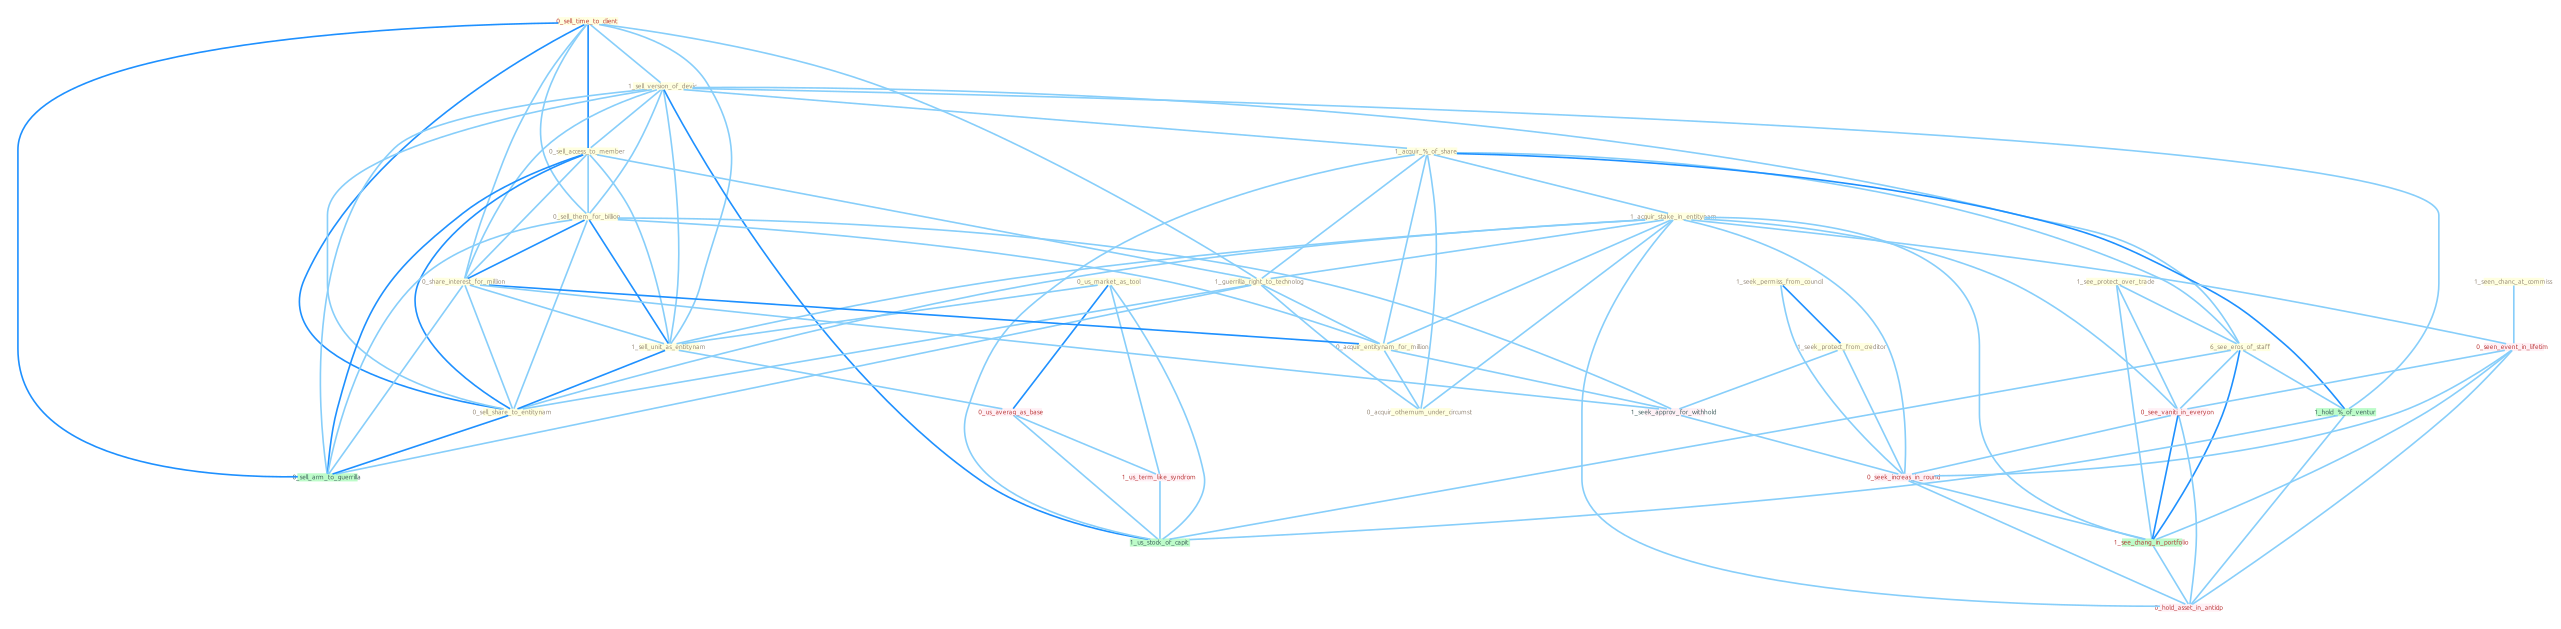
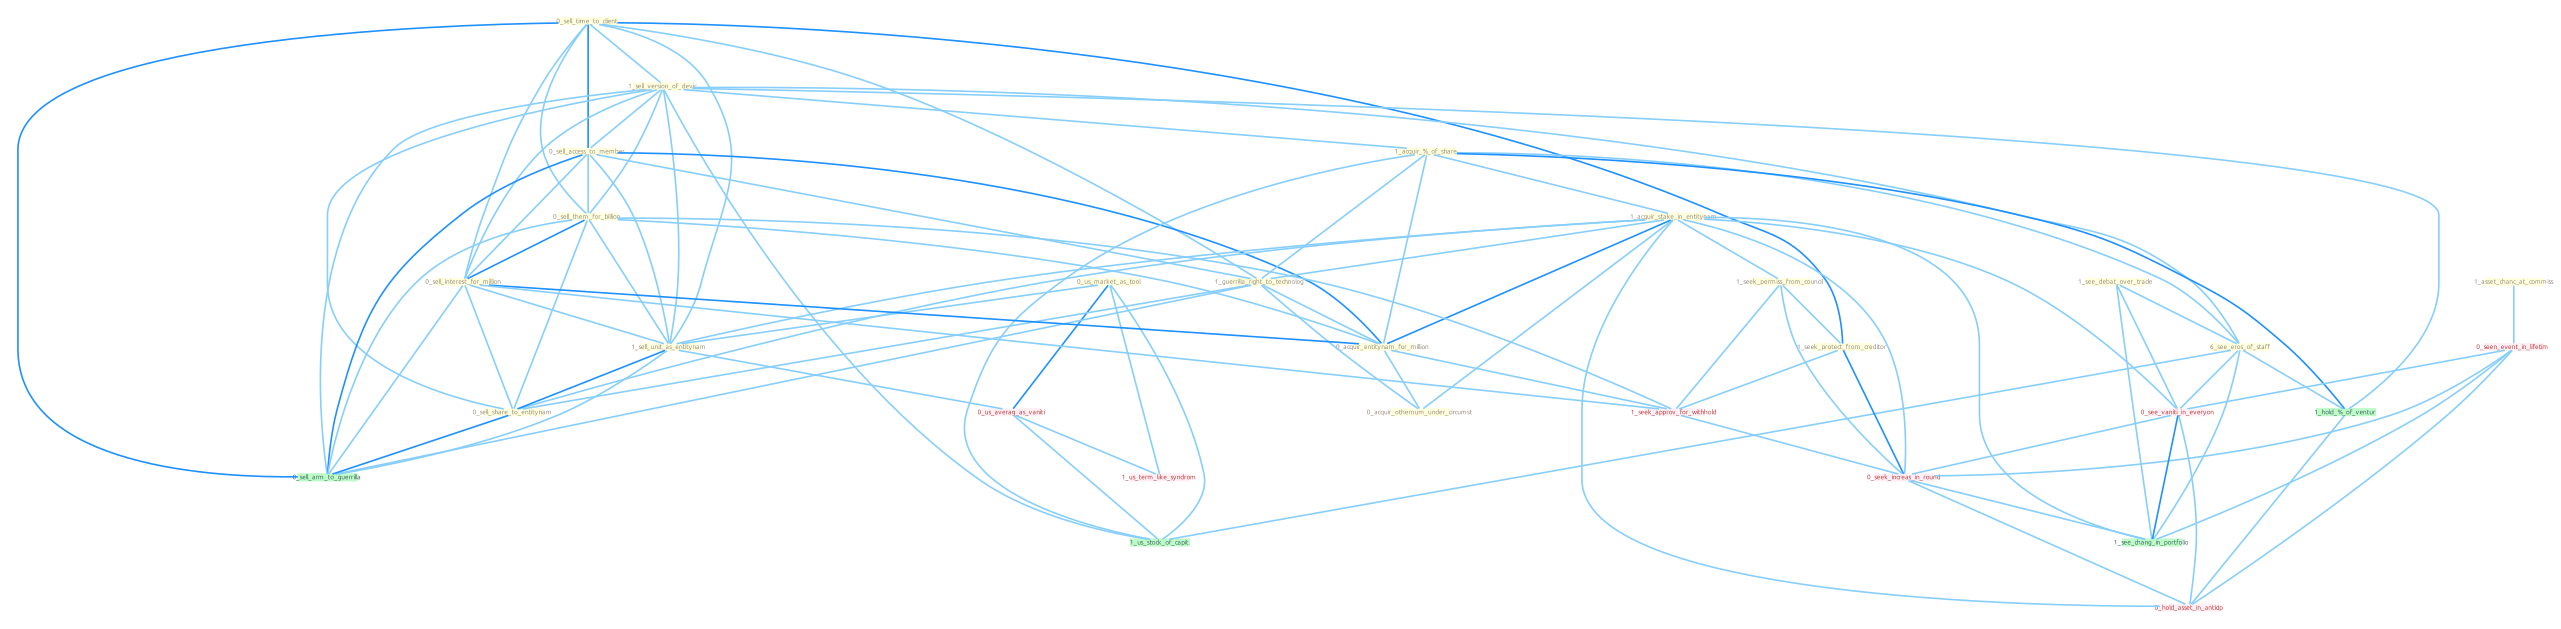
node "0_sell_time_to_client": fontcolor #b22222 -> #8b7d6b
edge "0_sell_access_to_member" -- "0_sell_share_to_entitynam": now "0_sell_access_to_member" -- "0_acquir_entitynam_for_million"
edge "0_sell_time_to_client" -- "0_sell_share_to_entitynam": now "0_sell_time_to_client" -- "1_seek_protect_from_creditor"
edge "1_acquir_stake_in_entitynam" -- "0_seen_event_in_lifetim": now "1_acquir_stake_in_entitynam" -- "1_seek_permiss_from_council"
node "0_share_interest_for_million": label "0_share_interest_for_million" -> "0_sell_interest_for_million"
edge "0_sell_them_for_billion" -- "1_sell_unit_as_entitynam": color #1e90ff -> #87cefa
edge "1_acquir_%_of_share" -- "0_acquir_othernum_under_circumst": removed
edge "1_acquir_stake_in_entitynam" -- "0_acquir_entitynam_for_million": color #87cefa -> #1e90ff
node "1_see_protect_over_trade": label "1_see_protect_over_trade" -> "1_see_debat_over_trade"
node "1_seen_chanc_at_commiss": label "1_seen_chanc_at_commiss" -> "1_asset_chanc_at_commiss"
edge "1_seek_permiss_from_council" -- "1_seek_protect_from_creditor": color #1e90ff -> #87cefa
edge "1_sell_version_of_devic" -- "1_us_stock_of_capit": color #1e90ff -> #87cefa
edge "1_seek_permiss_from_council" -- "1_seek_approv_for_withhold": added
edge "1_seek_protect_from_creditor" -- "0_seek_increas_in_round": color #87cefa -> #1e90ff
node "0_us_averag_as_base": label "0_us_averag_as_base" -> "0_us_averag_as_vaniti"
node "1_seek_approv_for_withhold": fontcolor #2f4f4f -> #b22222
edge "1_sell_unit_as_entitynam" -- "0_sell_arm_to_guerrilla": added
edge "6_see_eros_of_staff" -- "1_see_chang_in_portfolio": color #1e90ff -> #87cefa
edge "1_hold_%_of_ventur" -- "1_us_stock_of_capit": removed
edge "1_us_term_like_syndrom" -- "1_us_stock_of_capit": removed
node "1_see_chang_in_portfolio": fontcolor #b22222 -> #2f4f4f
edge "1_see_chang_in_portfolio" -- "0_hold_asset_in_anticip": removed
